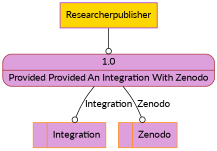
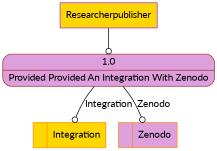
node "Integration": fillcolor plum -> gold
